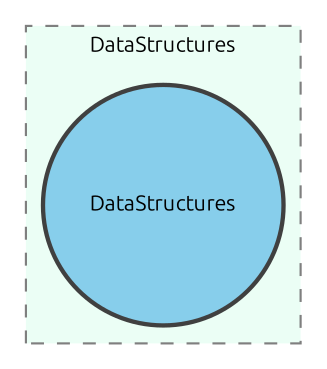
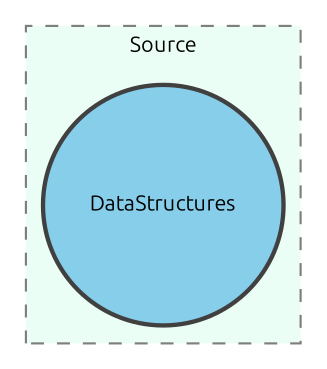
cluster "DataStructures": label "DataStructures" -> "Source"
